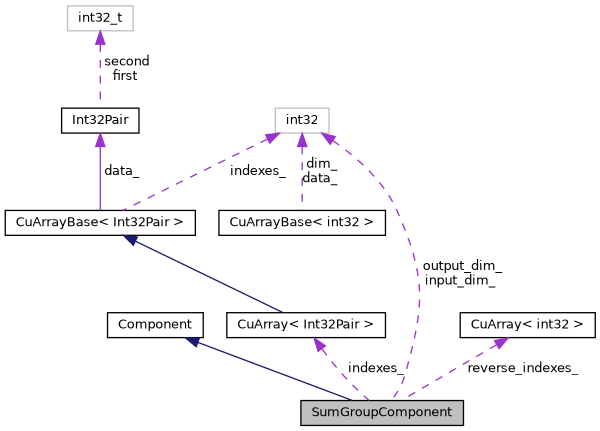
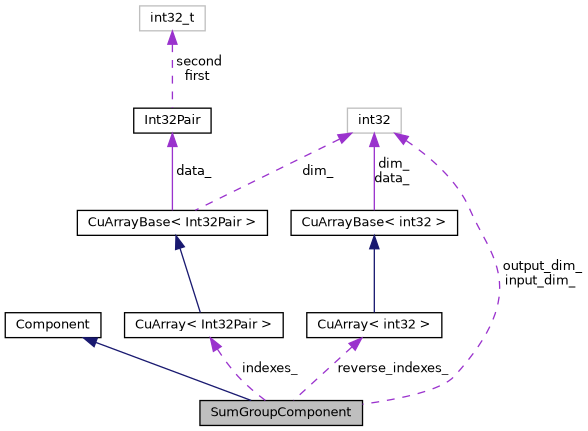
edge "CuArrayBase< Int32Pair >" -> "int32": label " indexes_" -> " dim_"
edge "CuArrayBase< int32 >" -> "int32": style dashed -> solid
edge "CuArray< int32 >" -> "CuArrayBase< int32 >": added
